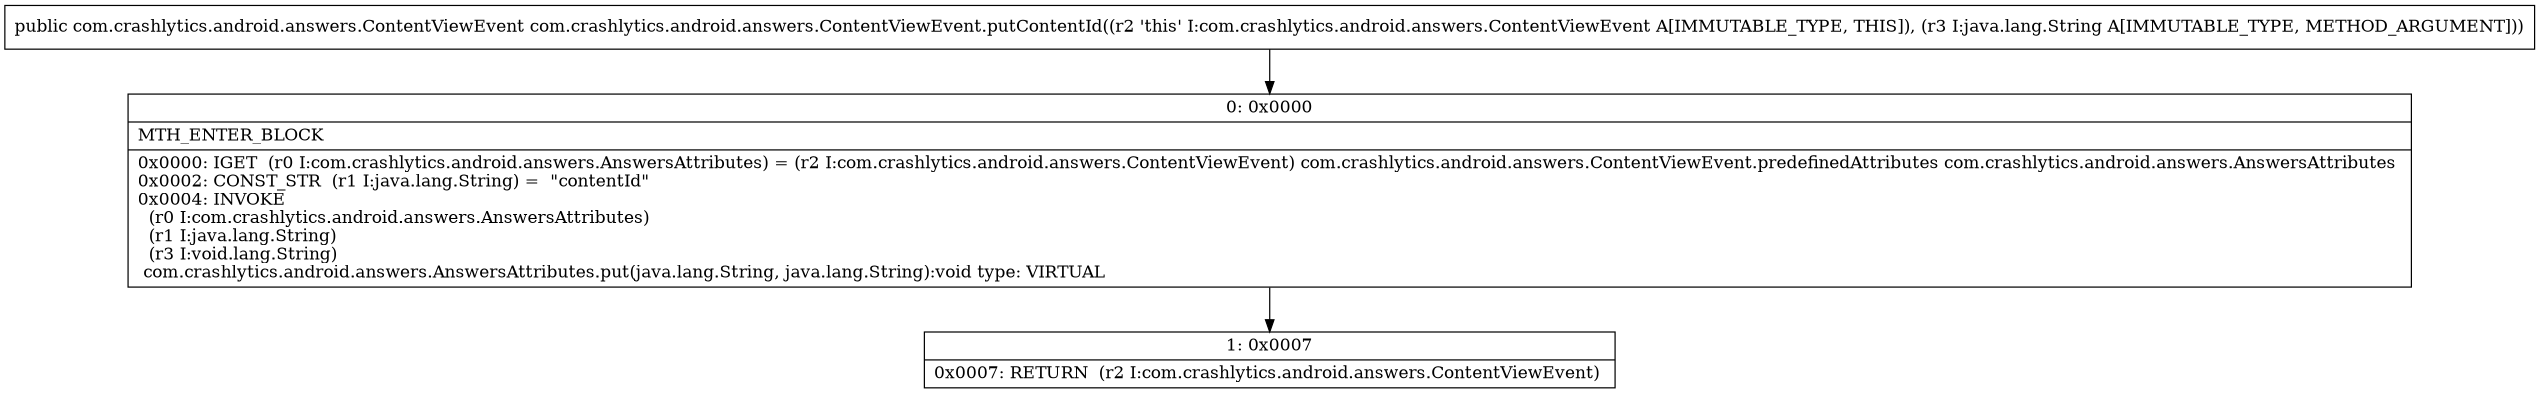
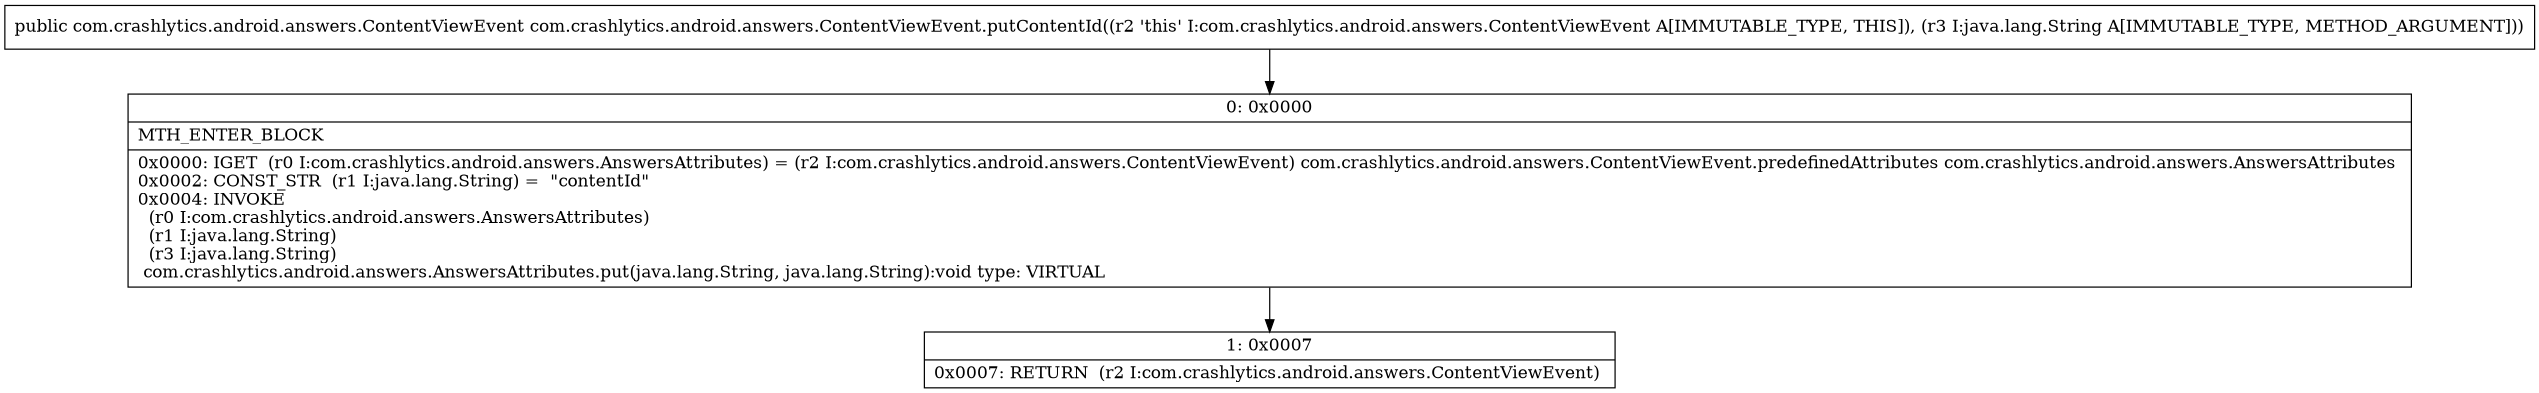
node "0: 0x0000": text "(r3 I:void.lang.String)" -> "(r3 I:java.lang.String)"
